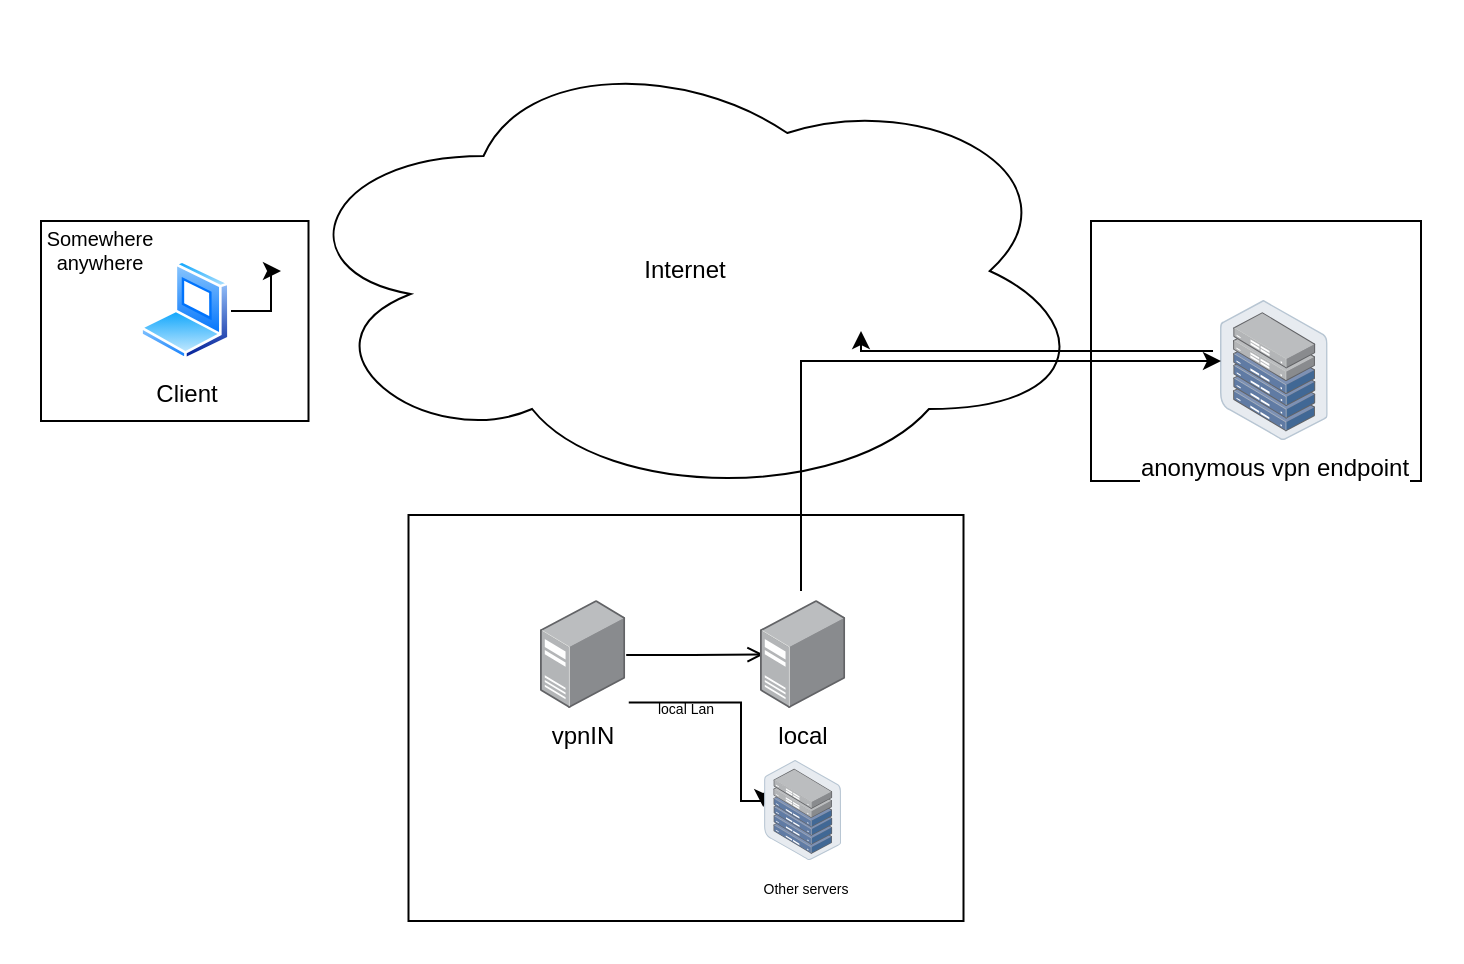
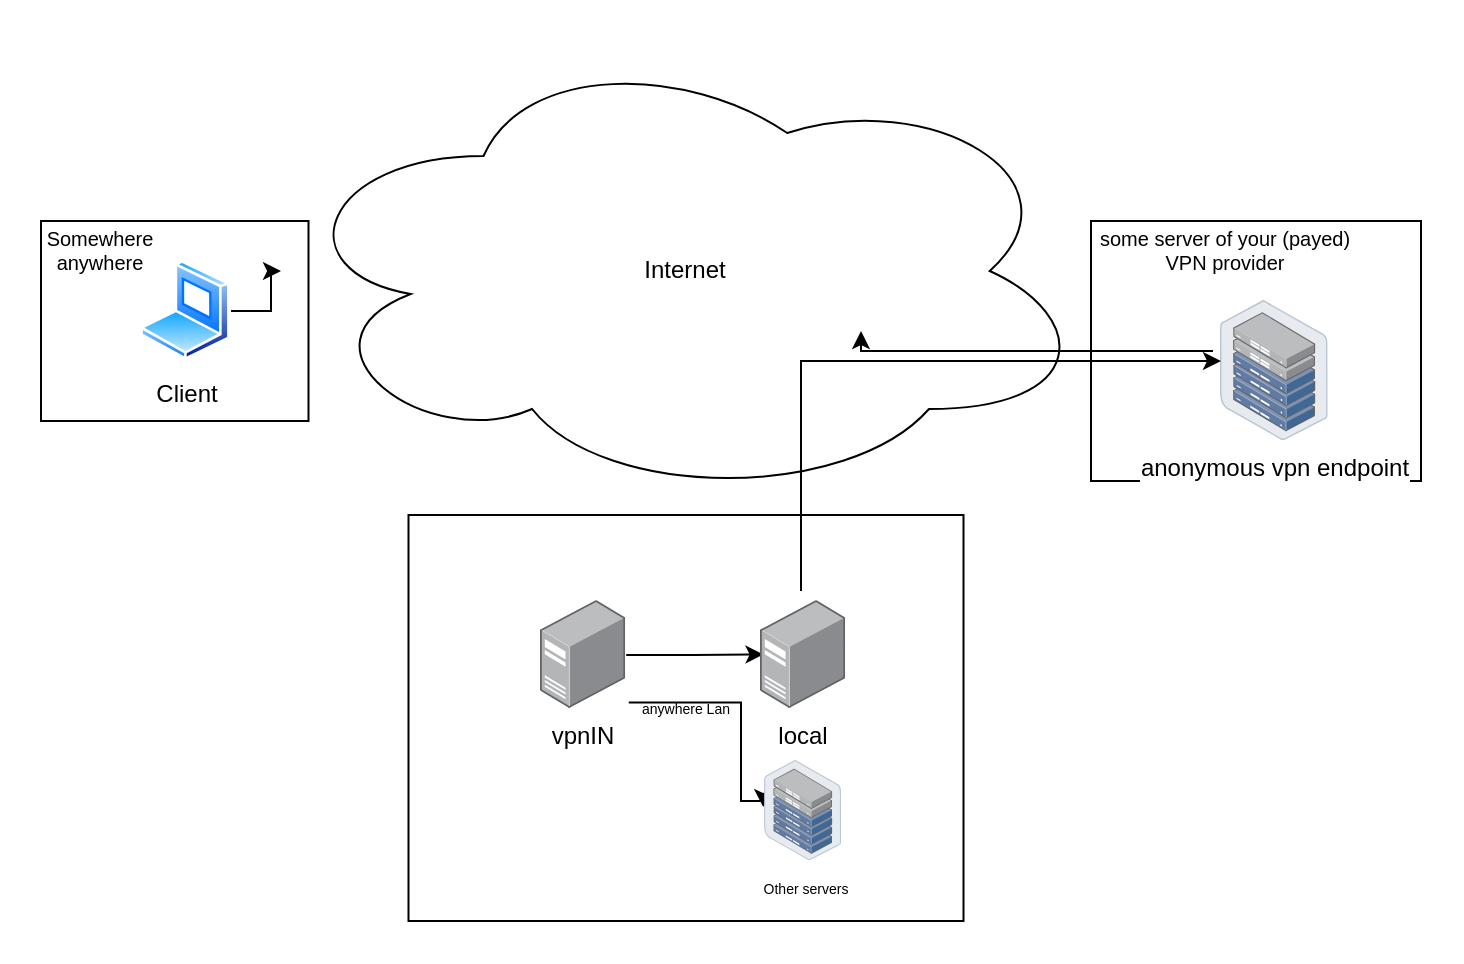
node "some server of your (payed) VPN provider": added
edge "vpnIN" -> "local": arrowhead open -> classic
node "local Lan": label "local Lan" -> "anywhere Lan"
